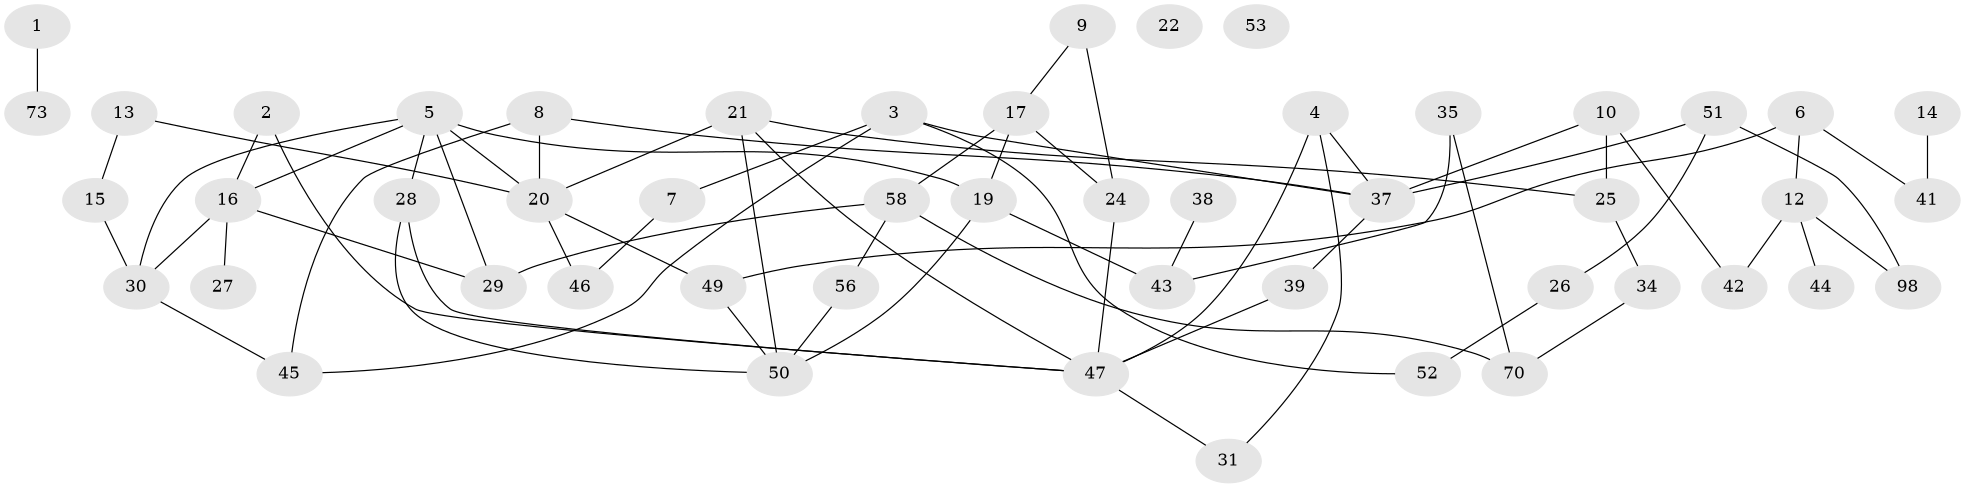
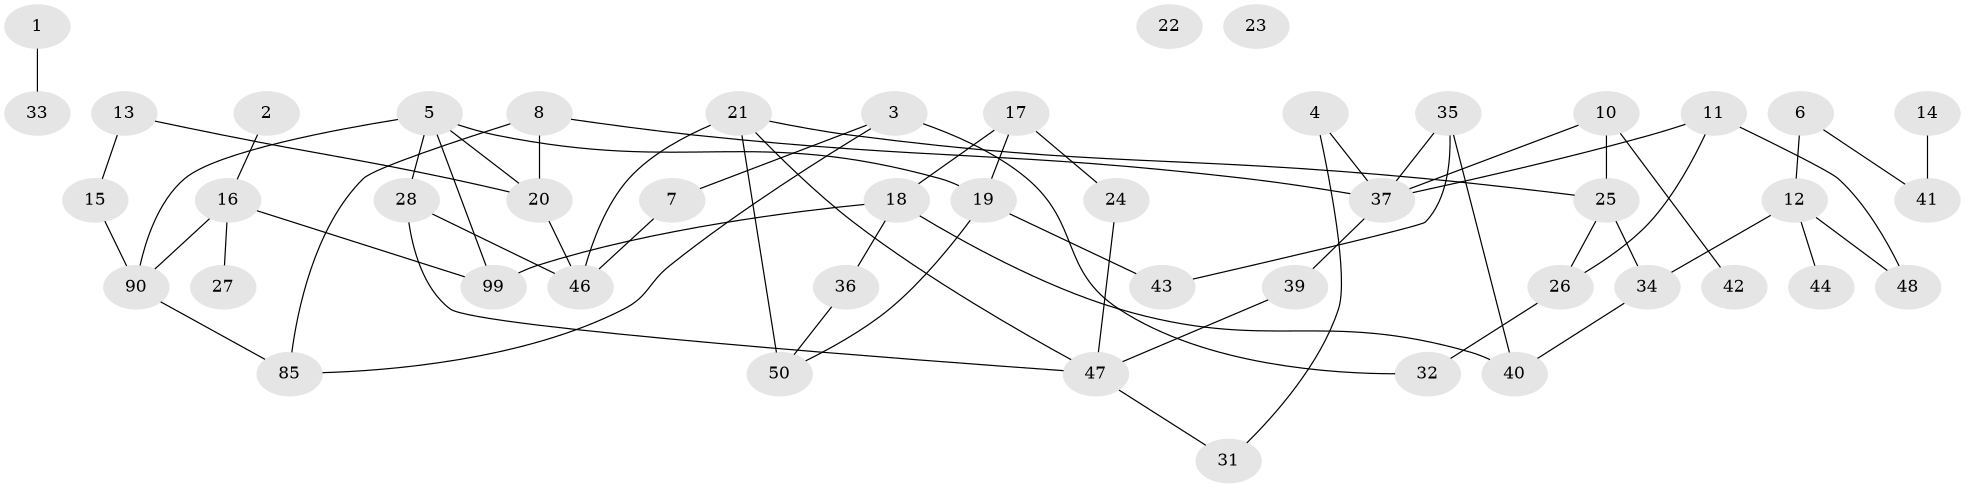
node "9": removed
node "53": label "53" -> "23"
node "73": label "73" -> "33"
node "51": label "51" -> "11"
edge "3" -- "37": now "35" -- "37"
edge "21" -- "20": now "21" -- "46"
edge "5" -- "16": removed
node "58": label "58" -> "18"
node "38": removed
edge "25" -- "26": added
edge "12" -- "42": now "12" -- "34"
edge "4" -- "47": removed
node "30": label "30" -> "90"
node "29": label "29" -> "99"
node "49": removed
node "56": label "56" -> "36"
node "98": label "98" -> "48"
edge "2" -- "47": removed
edge "28" -- "50": now "28" -- "46"
node "45": label "45" -> "85"
node "52": label "52" -> "32"
node "70": label "70" -> "40"
